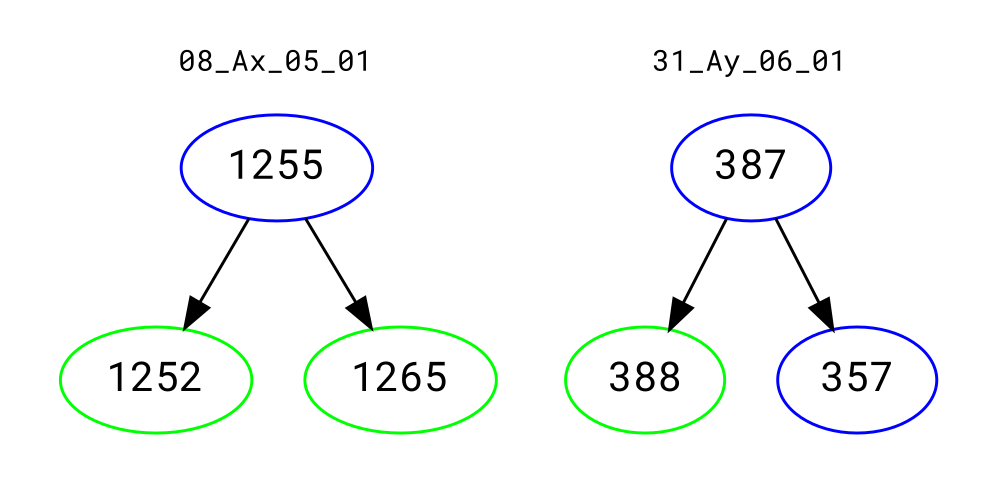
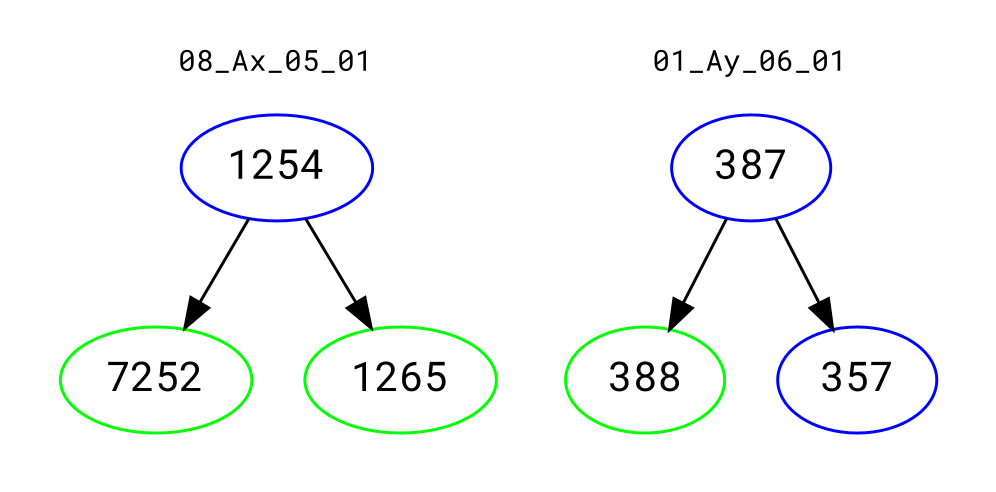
cluster "31_Ay_06_01": label "31_Ay_06_01" -> "01_Ay_06_01"
node "1255": label "1255" -> "1254"
node "1252": label "1252" -> "7252"
